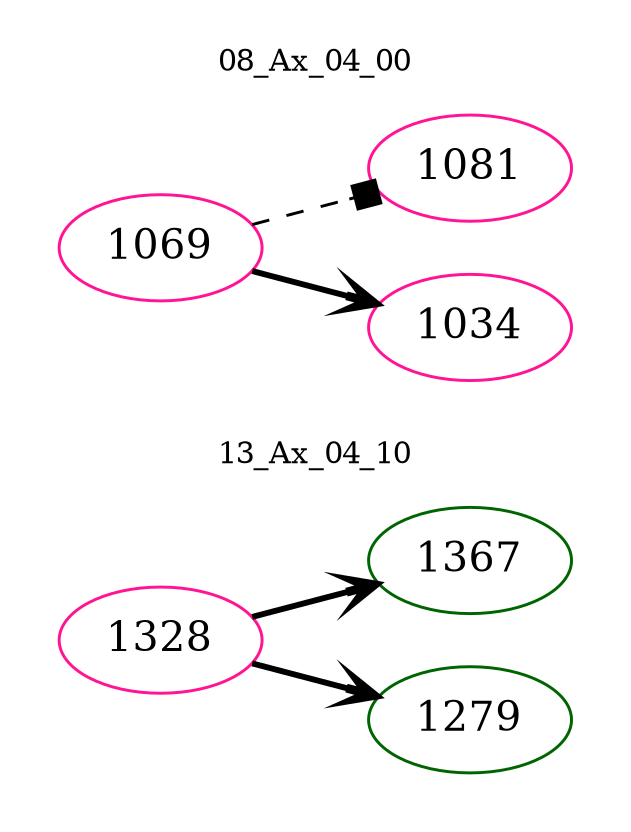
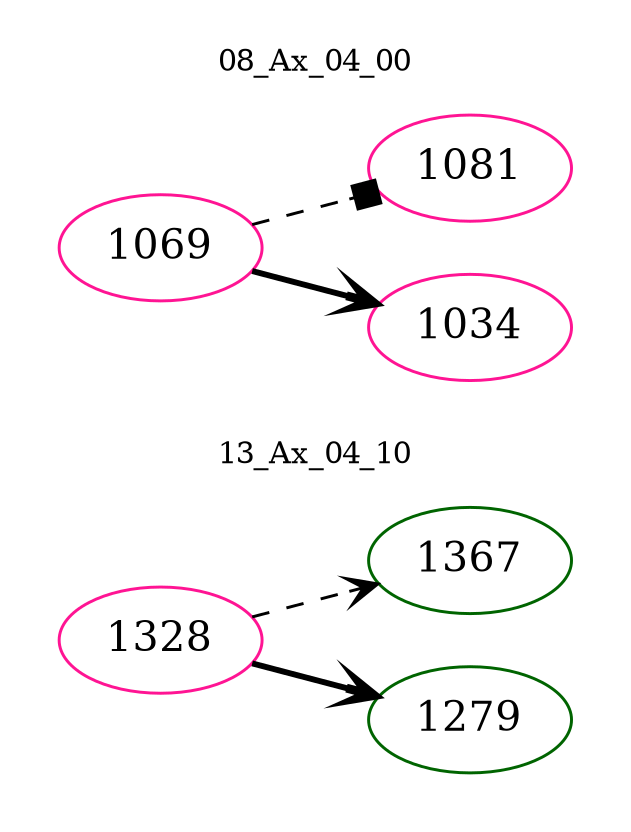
edge "1328" -> "1367": style bold -> dashed
